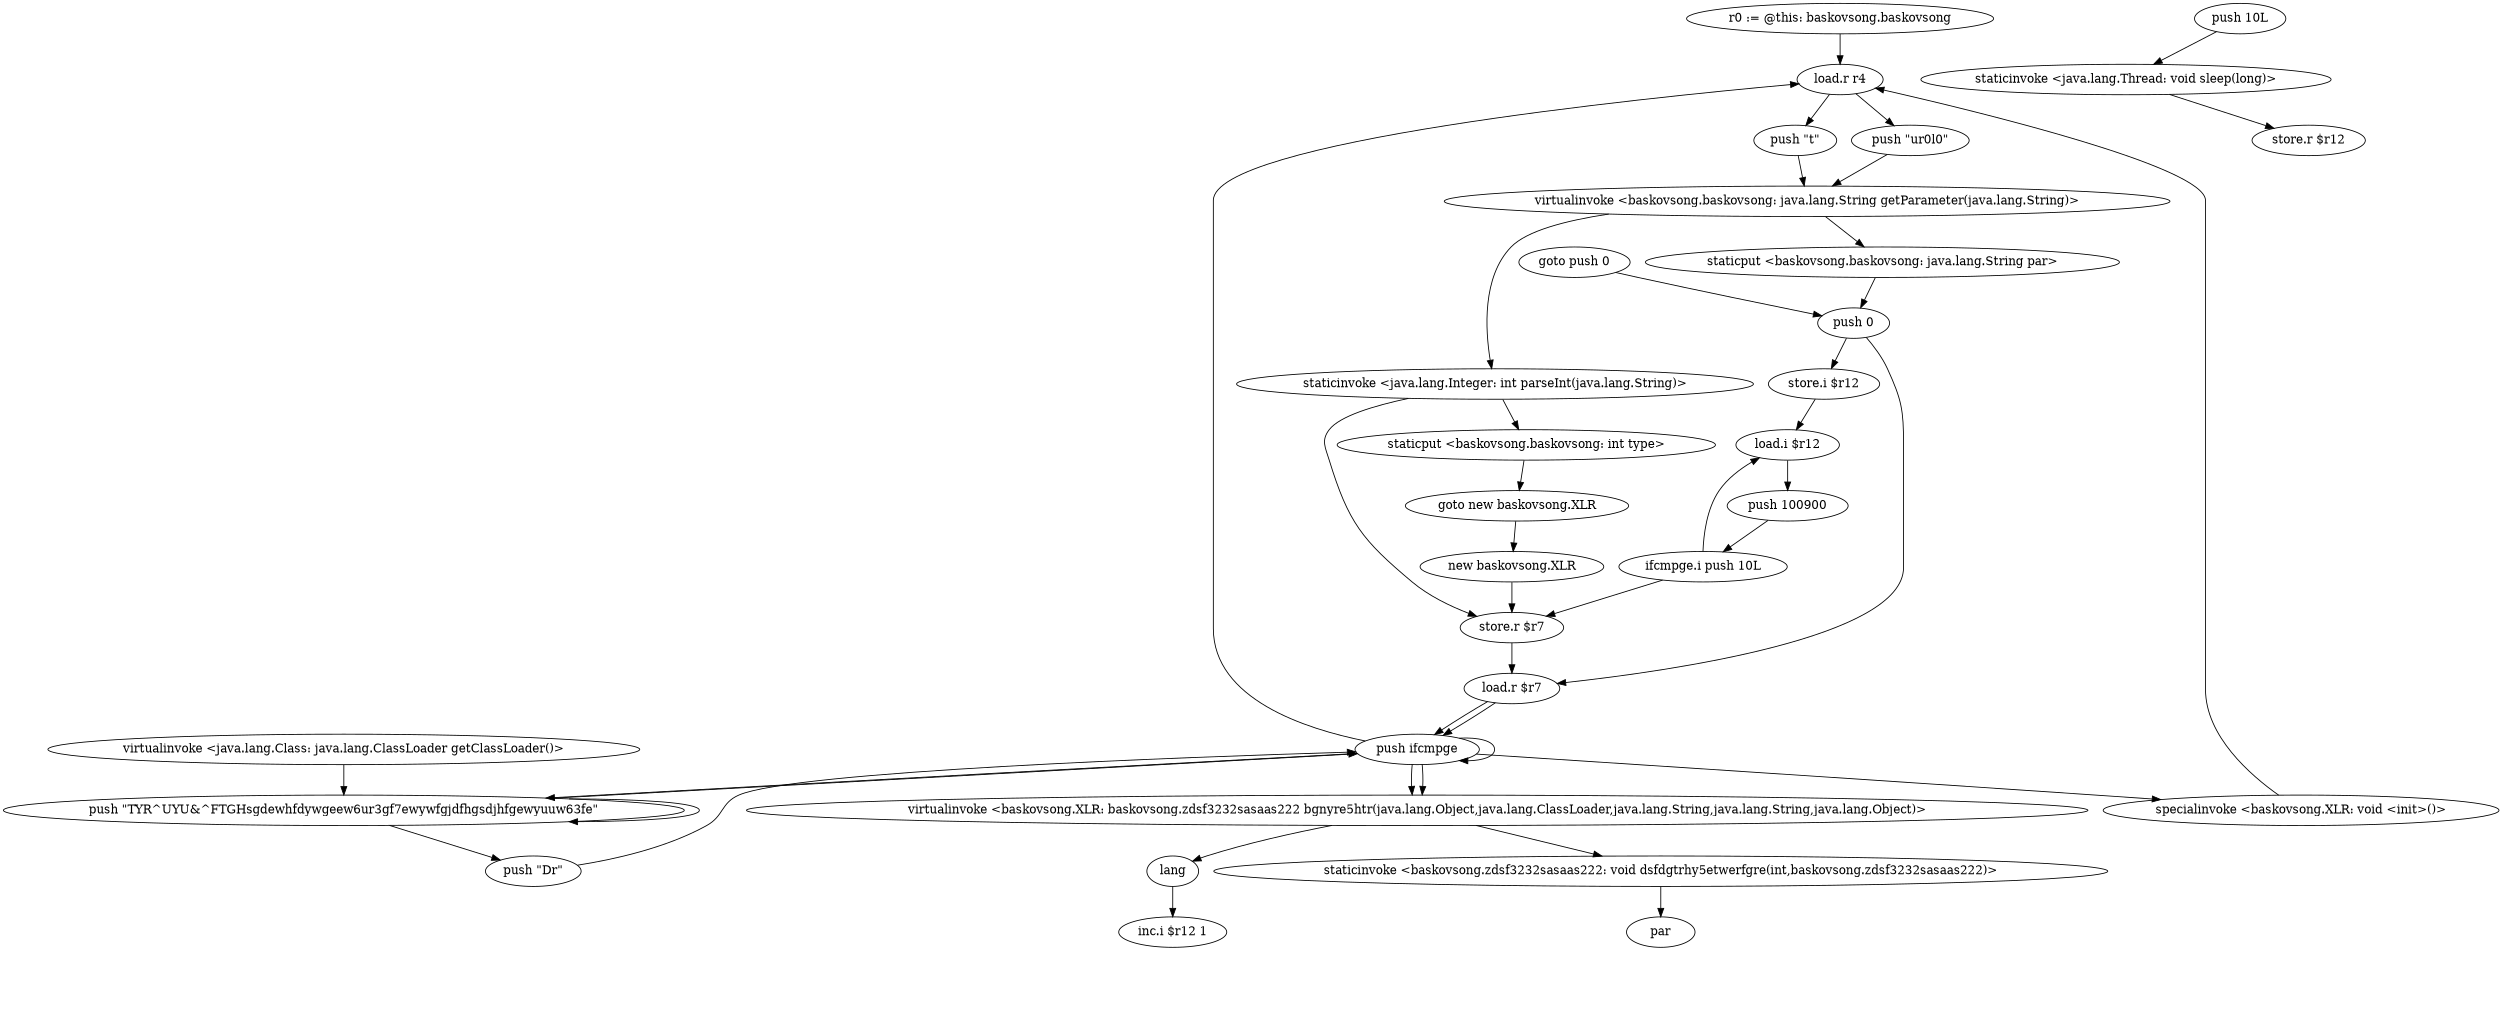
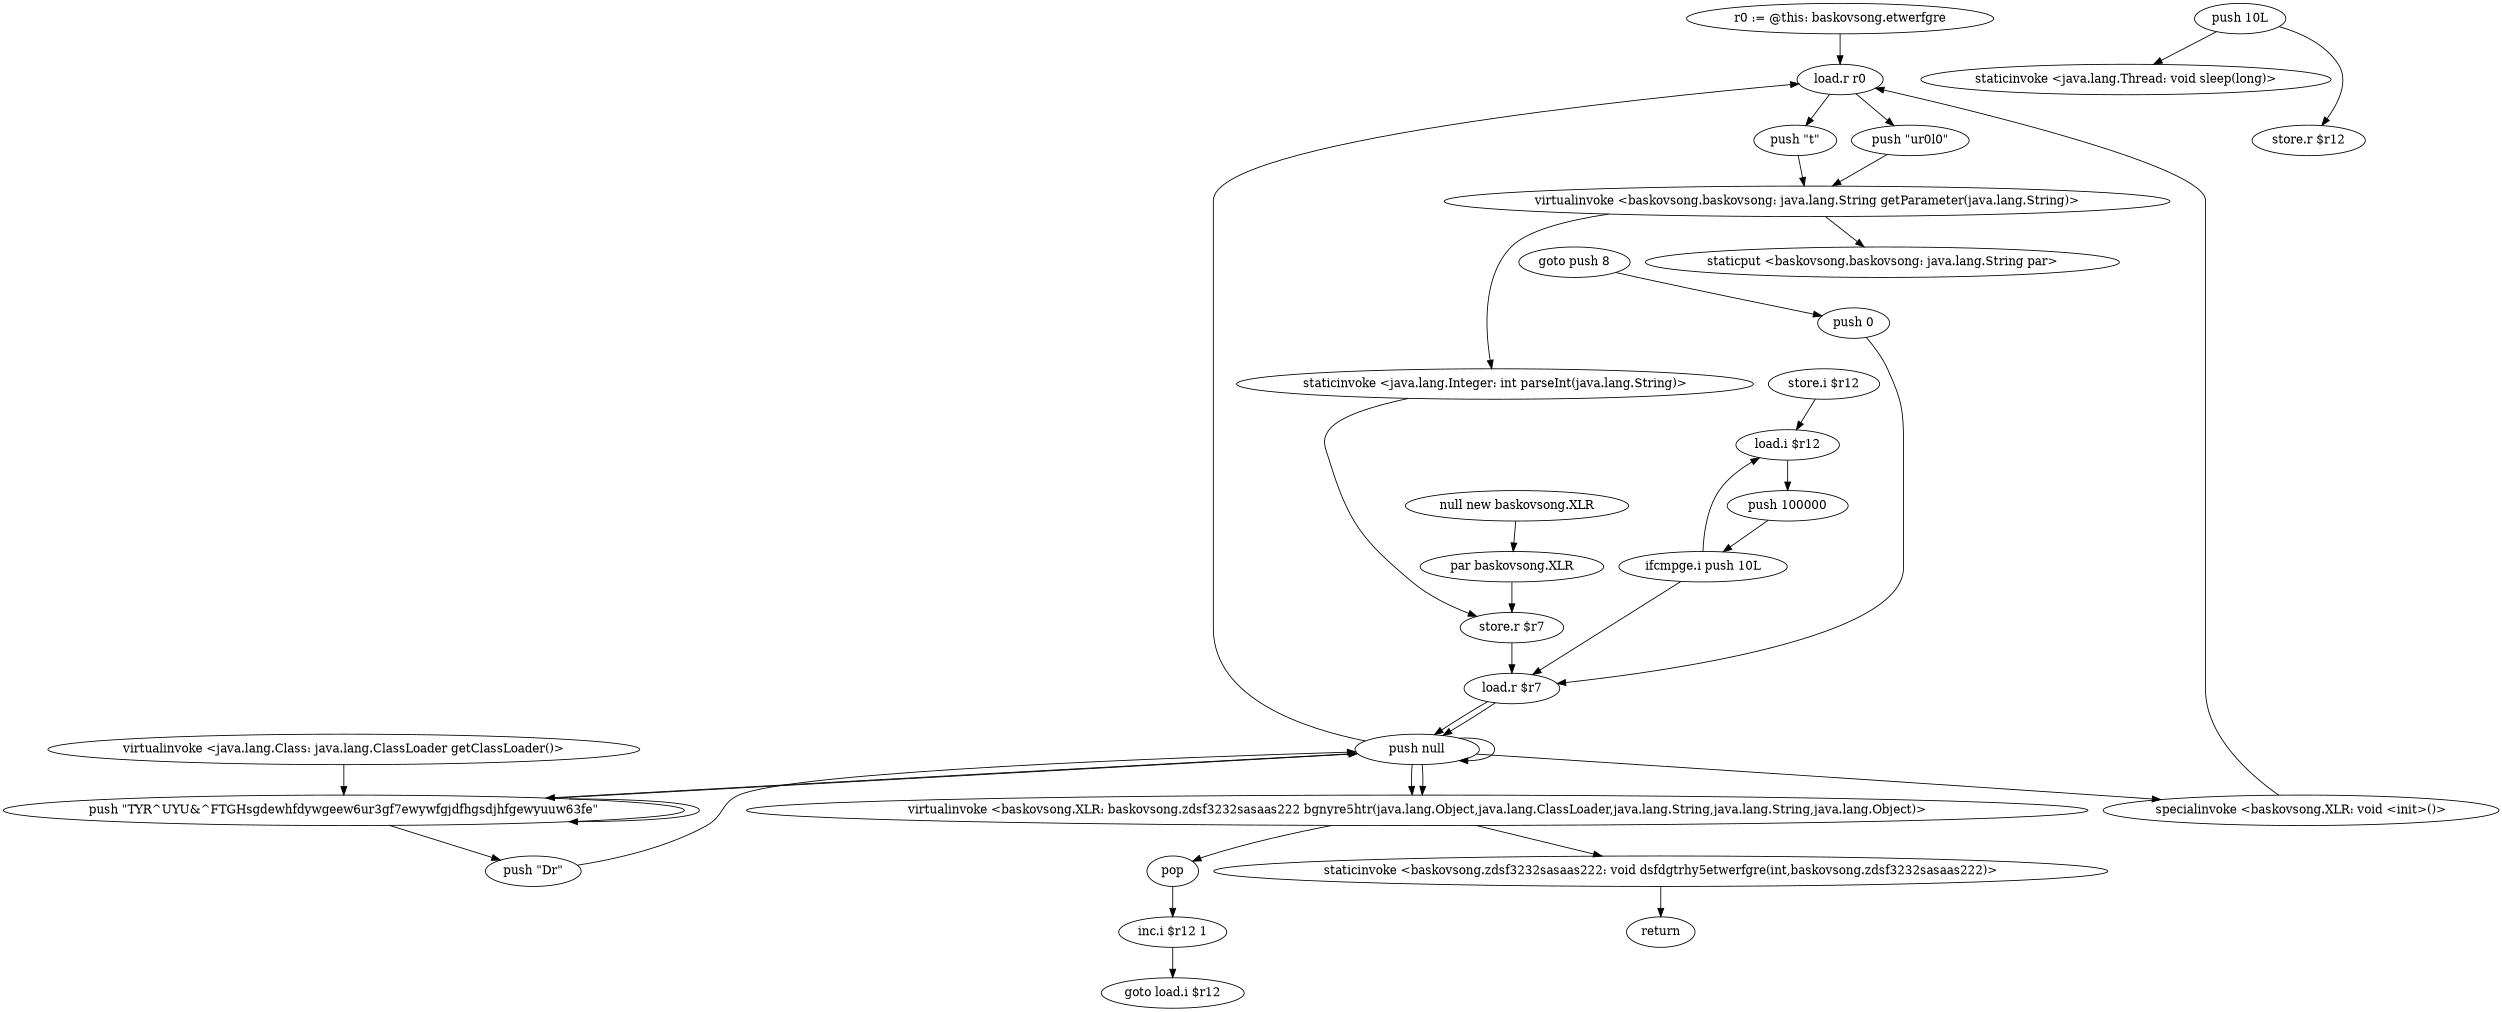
node "r0 := @this: baskovsong.baskovsong": label "r0 := @this: baskovsong.baskovsong" -> "r0 := @this: baskovsong.etwerfgre"
node "load.r r4": label "load.r r4" -> "load.r r0"
edge "staticinvoke <java.lang.Thread: void sleep(long)>" -> "store.r $r12": now "push 10L" -> "store.r $r12"
node "goto push 0": label "goto push 0" -> "goto push 8"
edge "staticput <baskovsong.baskovsong: java.lang.String par>" -> "push 0": removed
edge "push 0" -> "store.i $r12": removed
node "staticput <baskovsong.baskovsong: int type>": removed
node "goto new baskovsong.XLR": label "goto new baskovsong.XLR" -> "null new baskovsong.XLR"
node "push 100900": label "push 100900" -> "push 100000"
node "new baskovsong.XLR": label "new baskovsong.XLR" -> "par baskovsong.XLR"
edge "ifcmpge.i push 10L" -> "store.r $r7": now "ifcmpge.i push 10L" -> "load.r $r7"
node "push ifcmpge": label "push ifcmpge" -> "push null"
node "lang": label "lang" -> "pop"
node "par": label "par" -> "return"
node "goto load.i $r12": added
